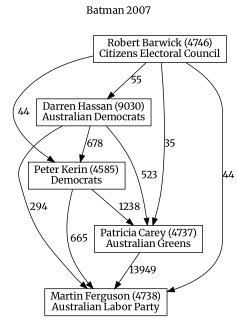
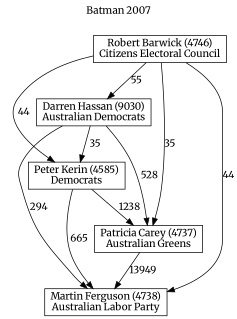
edge "Darren Hassan (9030) Australian Democrats" -> "Peter Kerin (4585) Democrats": label "678" -> "35"
edge "Darren Hassan (9030) Australian Democrats" -> "Patricia Carey (4737) Australian Greens": label "523" -> "528"
